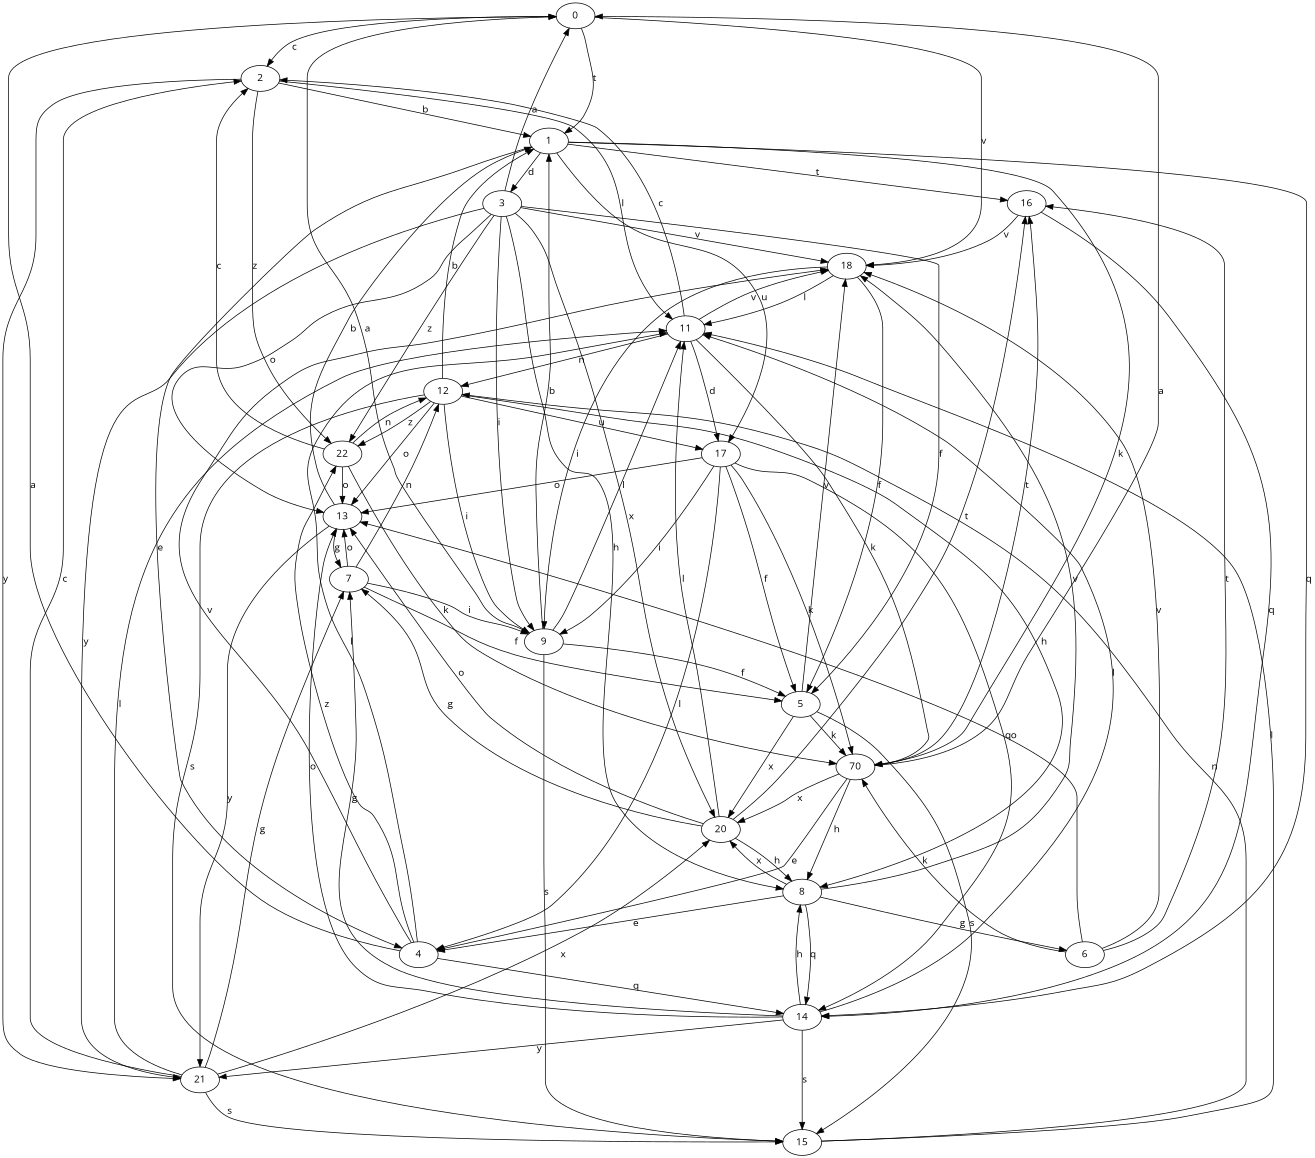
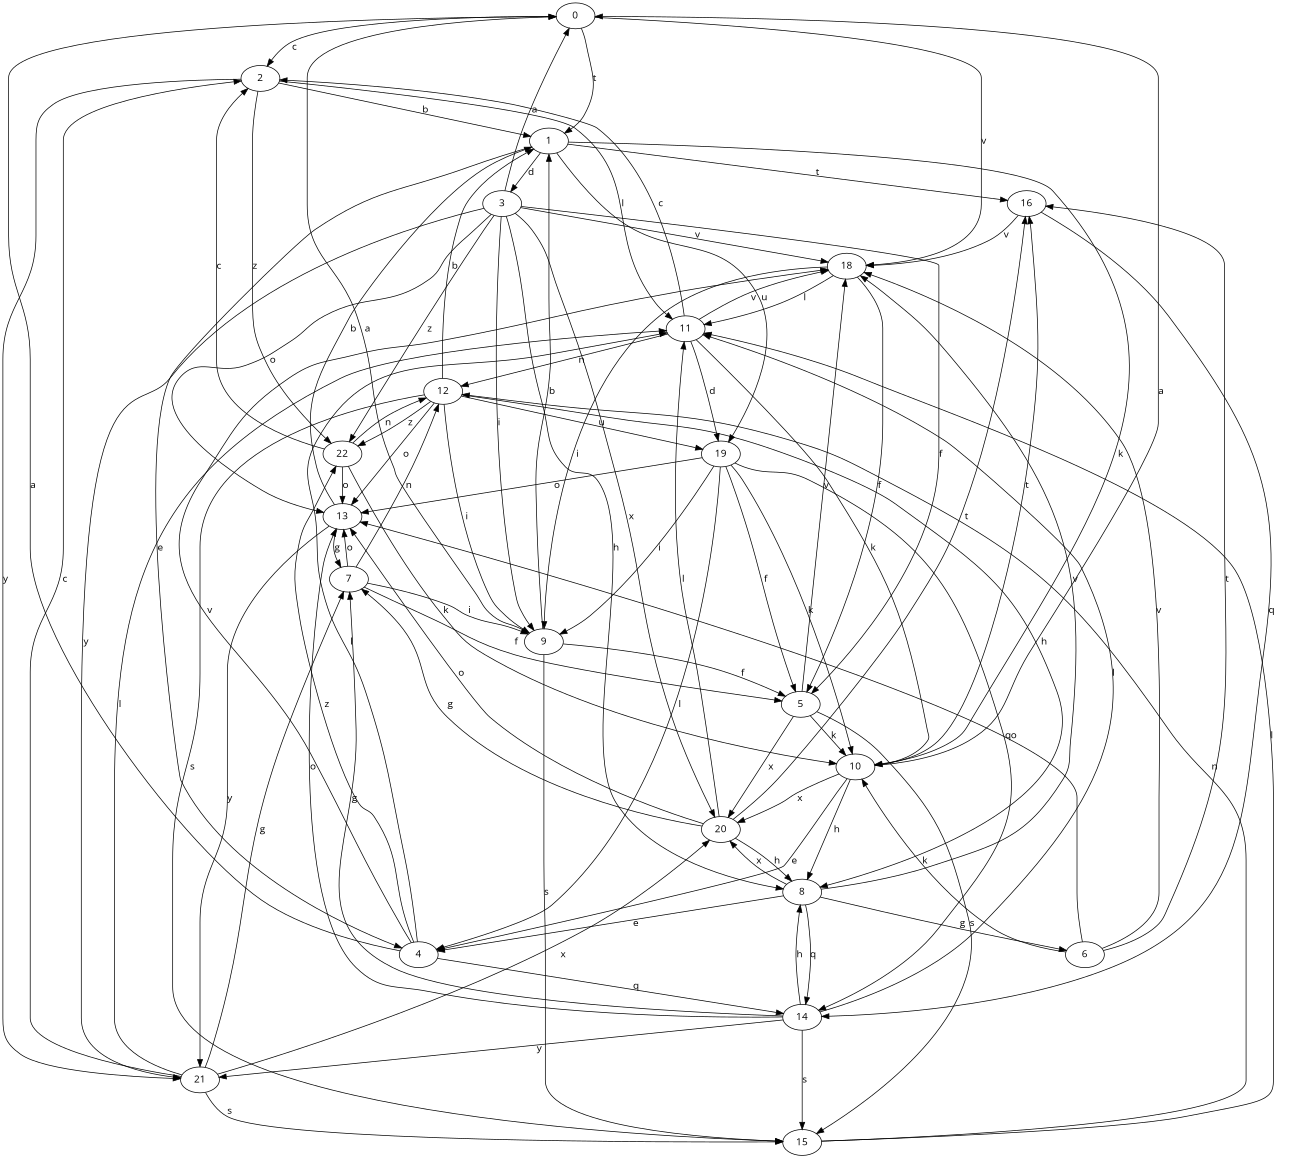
edge "1" -> "14": removed, label "q"
node "17": label "17" -> "19"
edge "9" -> "11": removed, label "l"
node "70": label "70" -> "10"
